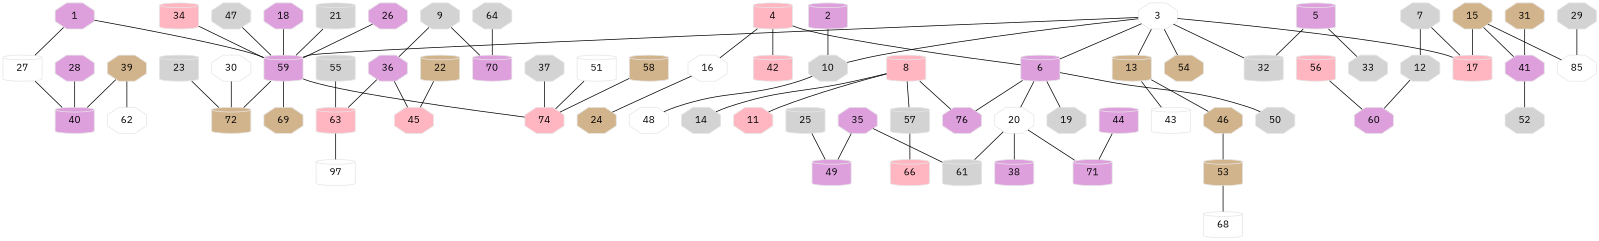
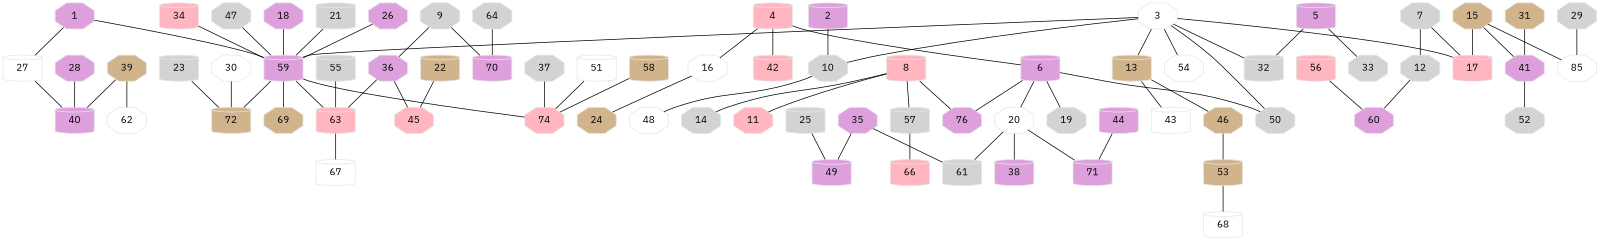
edge "3" -- "6": now "3" -- "50"
node "54": fillcolor tan -> white
edge "59" -- "63": added
node "97": label "97" -> "67"
